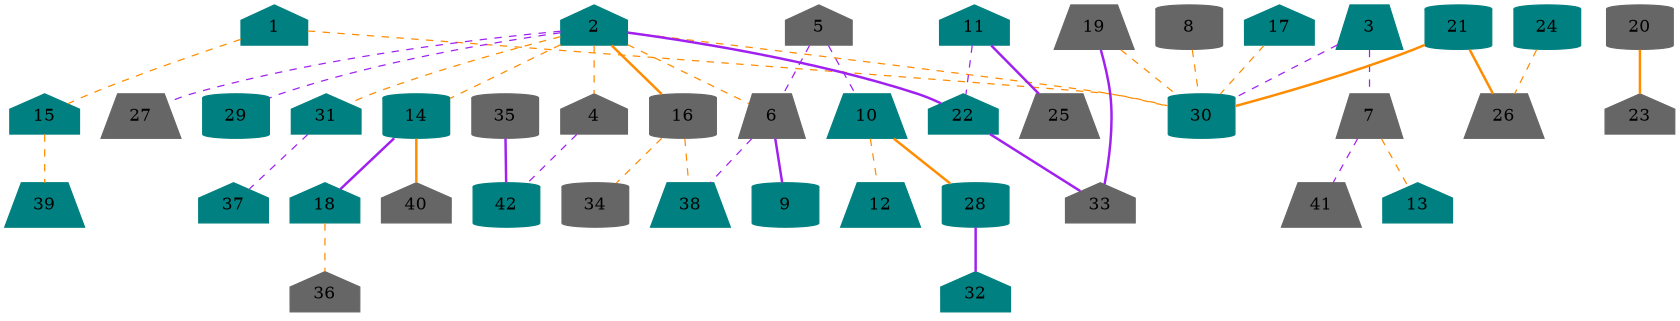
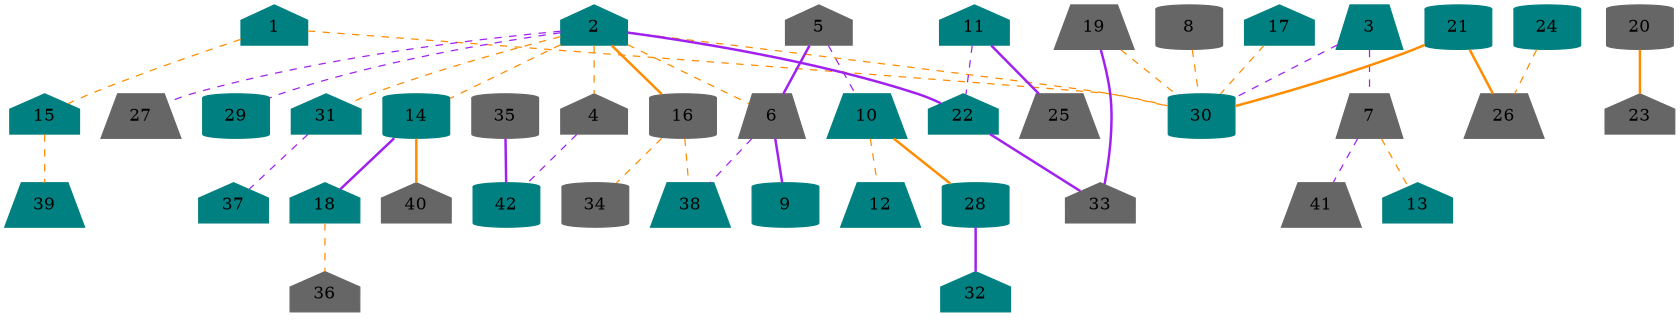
edge "5" -- "6": style dashed -> bold
